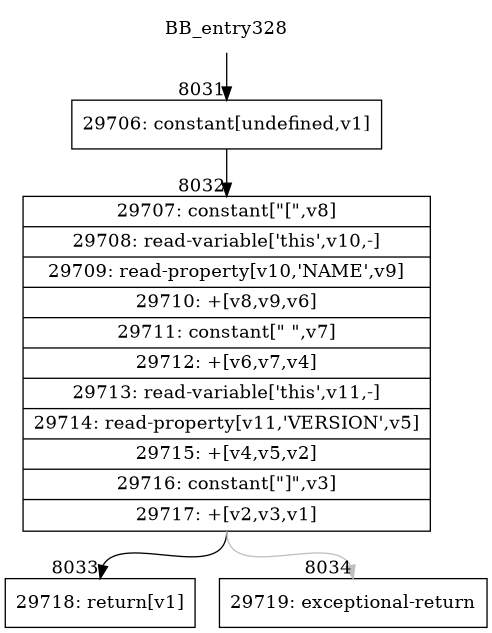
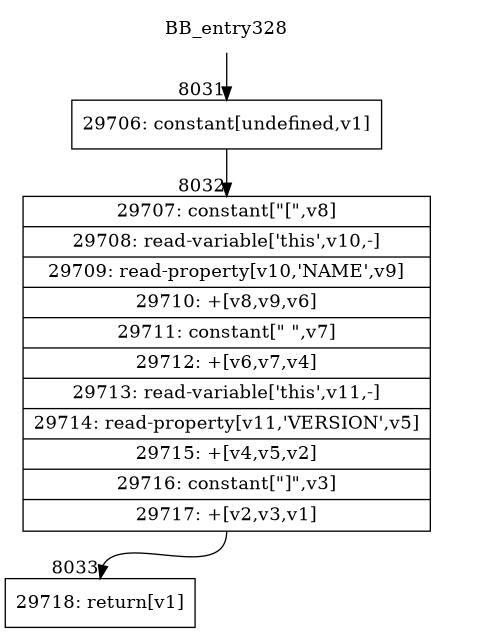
node "29719: exceptional-return": removed
